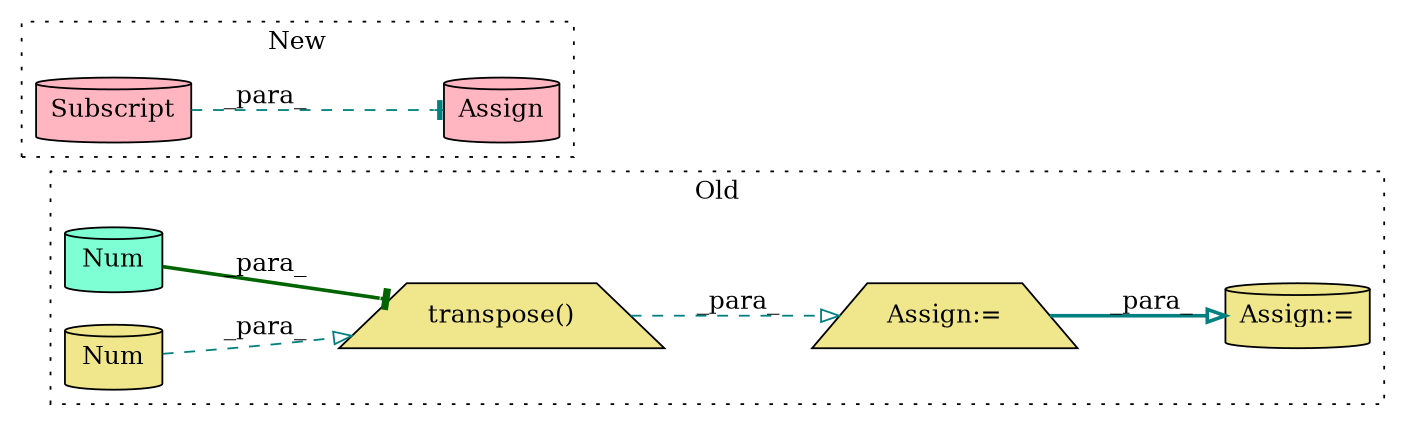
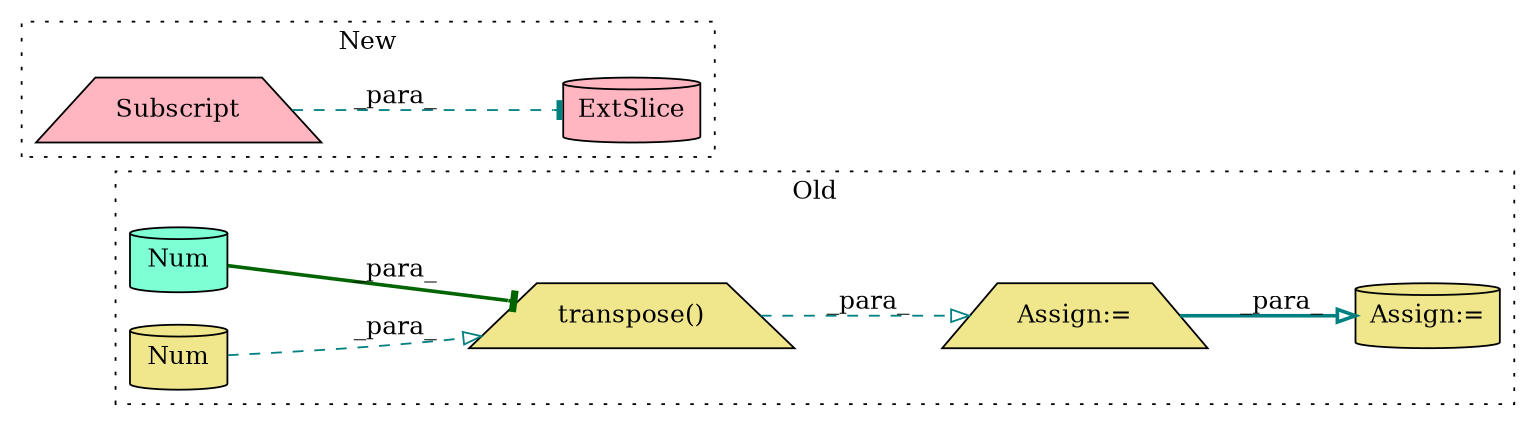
node "Subscript": shape cylinder -> trapezium
node "Assign": label "Assign" -> "ExtSlice"
